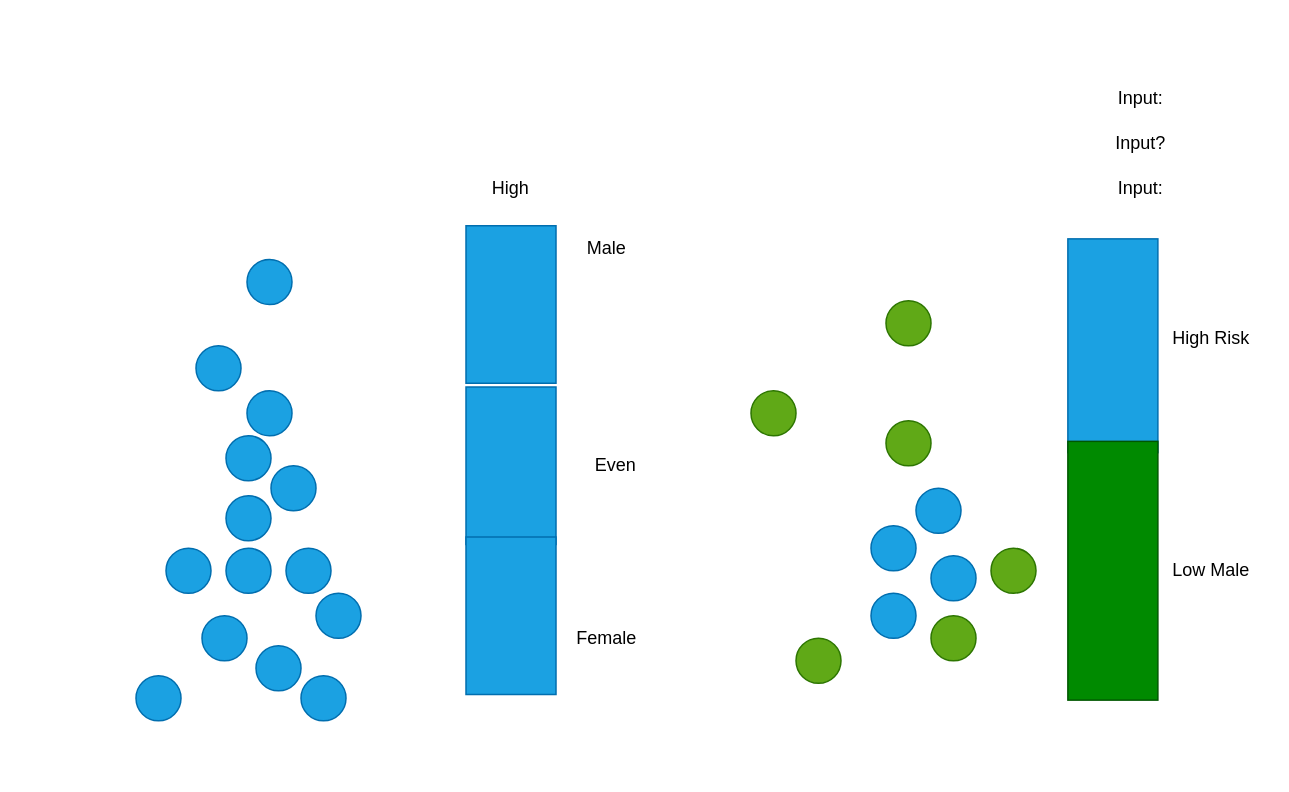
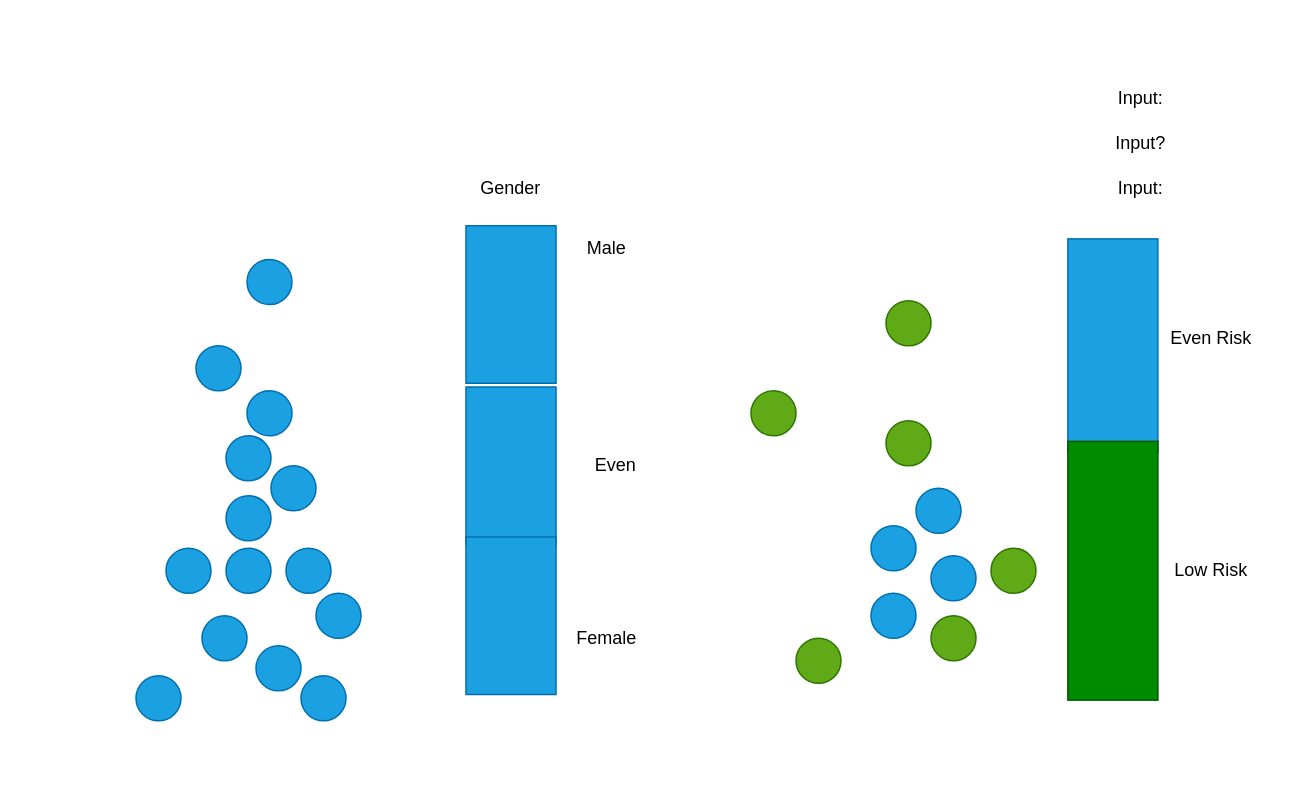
node "High": label "High" -> "Gender"
node "High Risk": label "High Risk" -> "Even Risk"
node "Low Male": label "Low Male" -> "Low Risk"
